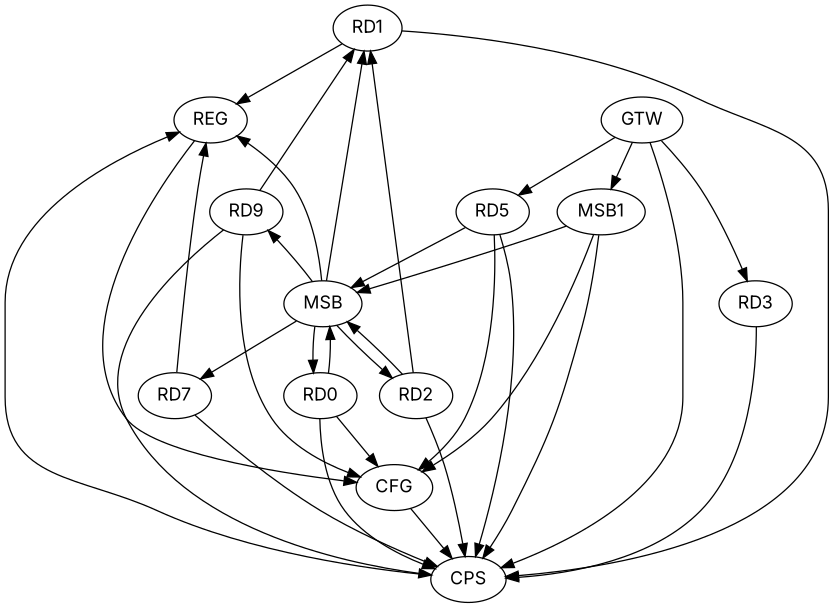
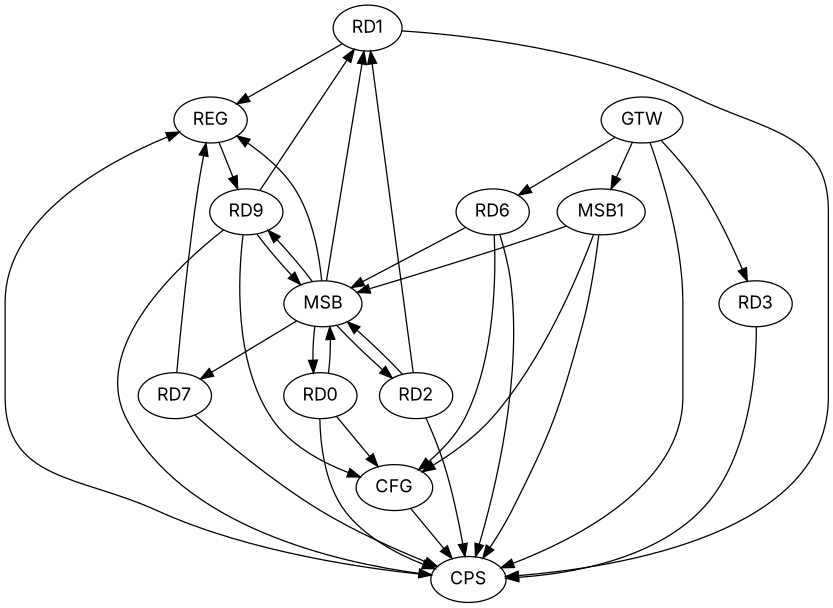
node "RD5": label "RD5" -> "RD6"
edge "RD9" -> "MSB": added
edge "REG" -> "CFG": now "REG" -> "RD9"
